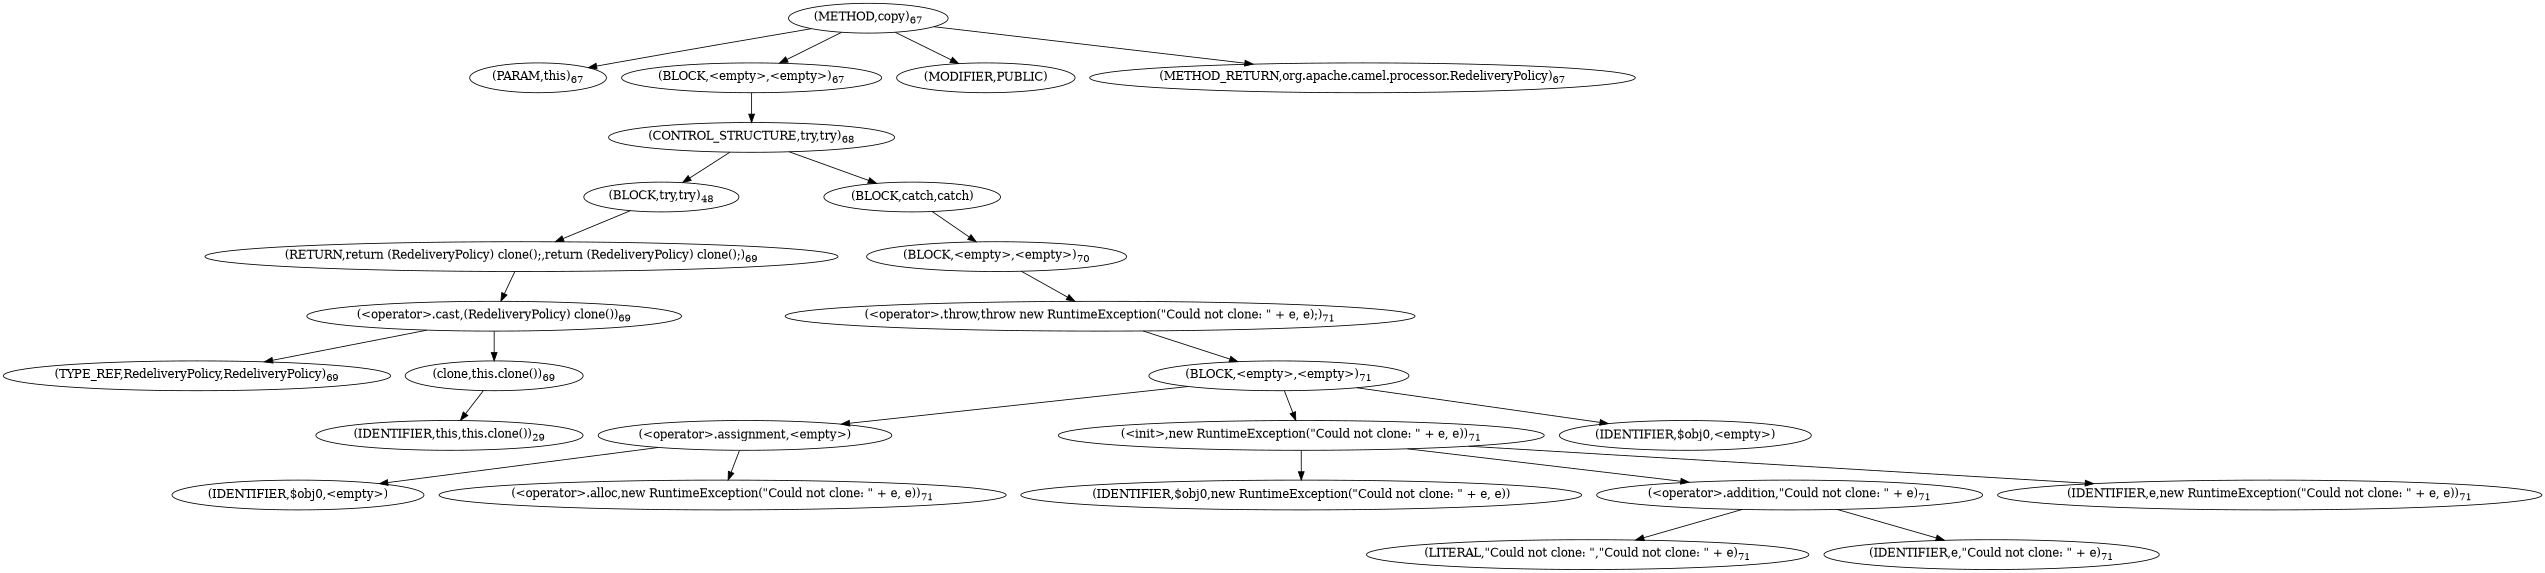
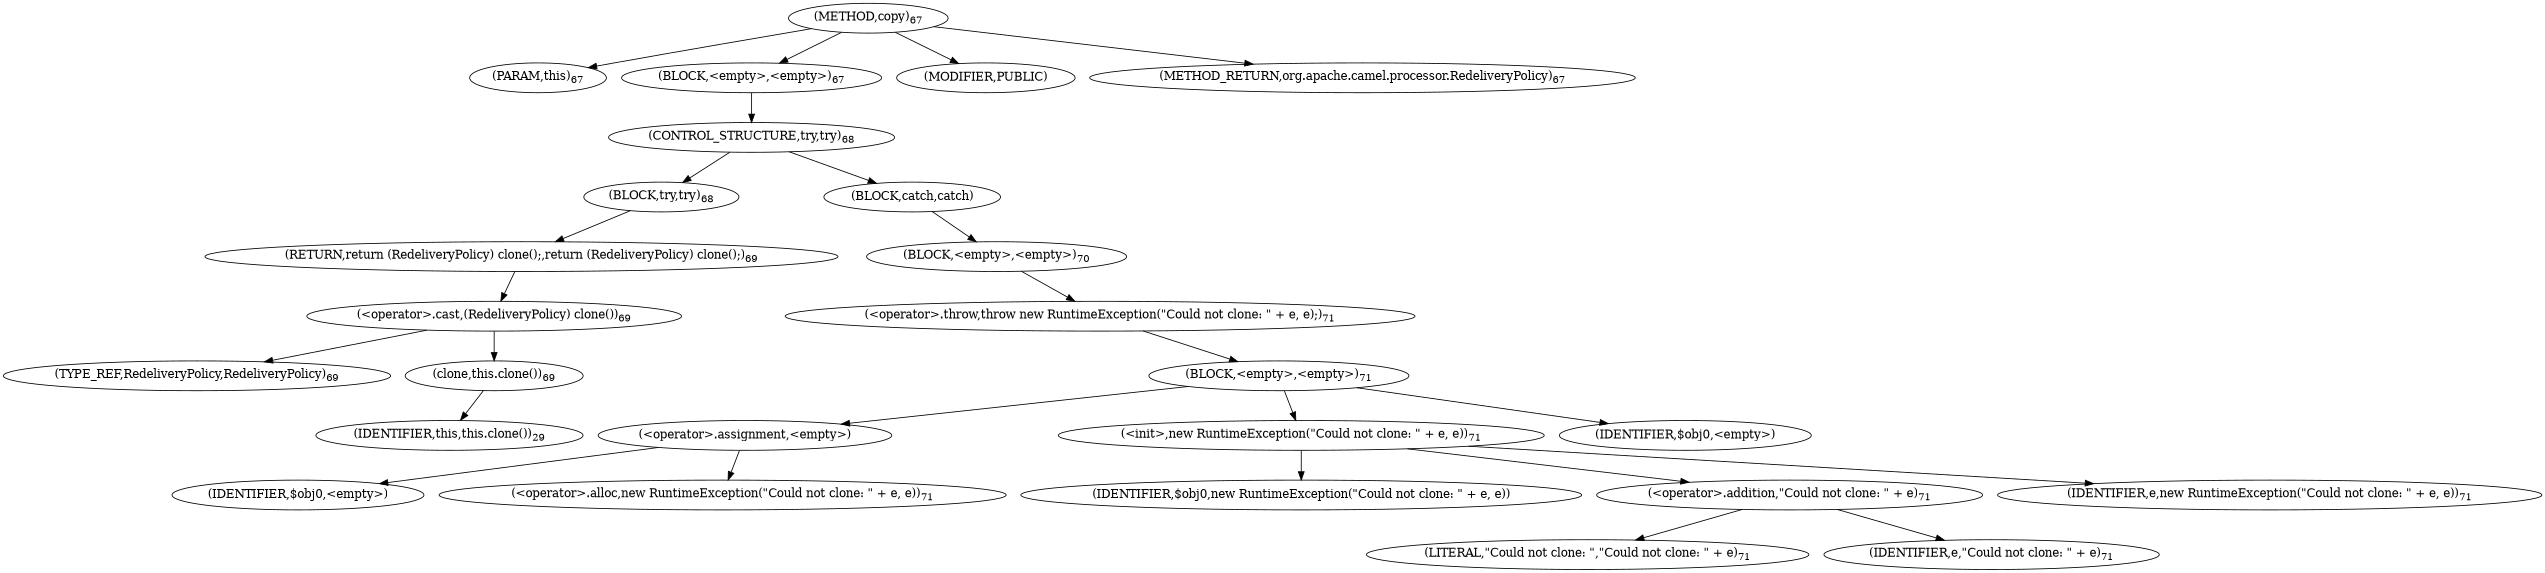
node "(BLOCK,try,try)": text "48" -> "68"
